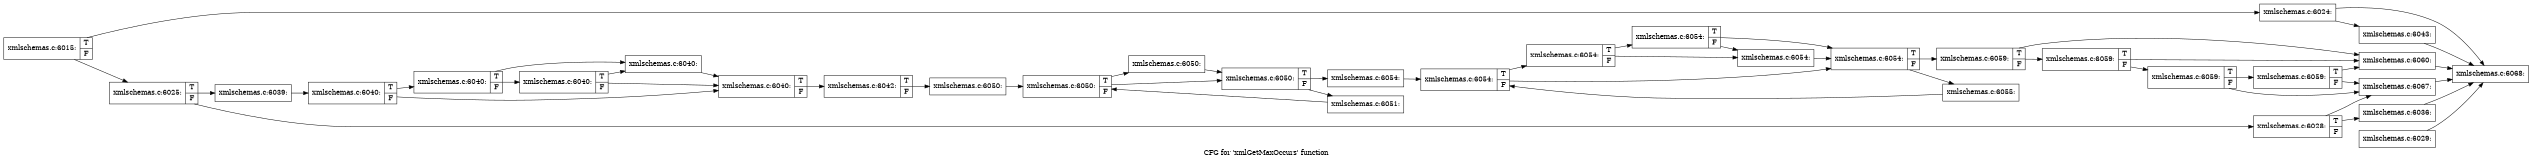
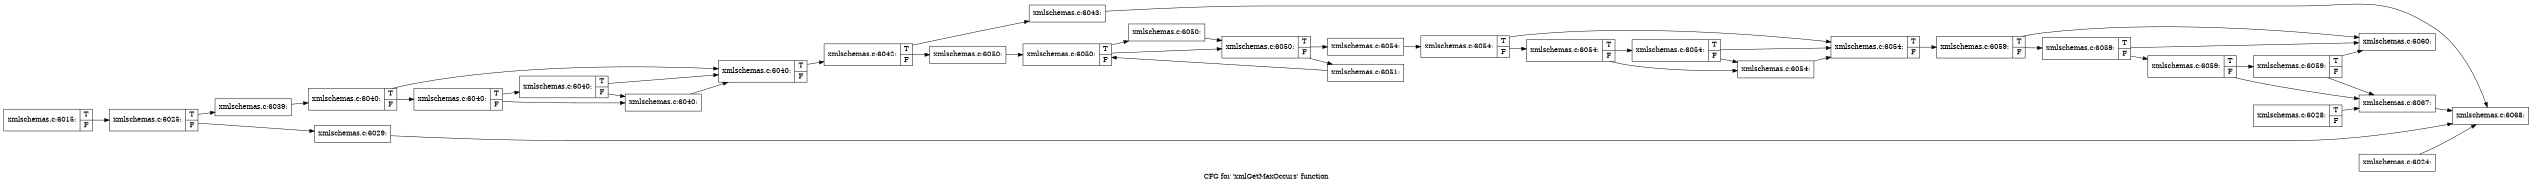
edge "xmlschemas.c:6015:" -> "xmlschemas.c:6024:": removed
edge "xmlschemas.c:6024:" -> "xmlschemas.c:6043:": now "xmlschemas.c:6042:" -> "xmlschemas.c:6043:"
edge "xmlschemas.c:6060:" -> "xmlschemas.c:6068:": removed
node "xmlschemas.c:6055:": removed
node "xmlschemas.c:6036:": removed
edge "xmlschemas.c:6025:" -> "xmlschemas.c:6028:": now "xmlschemas.c:6025:" -> "xmlschemas.c:6029:"
